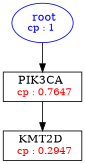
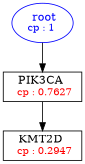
node "PIK3CA": text "cp : 0.7647" -> "cp : 0.7627"
